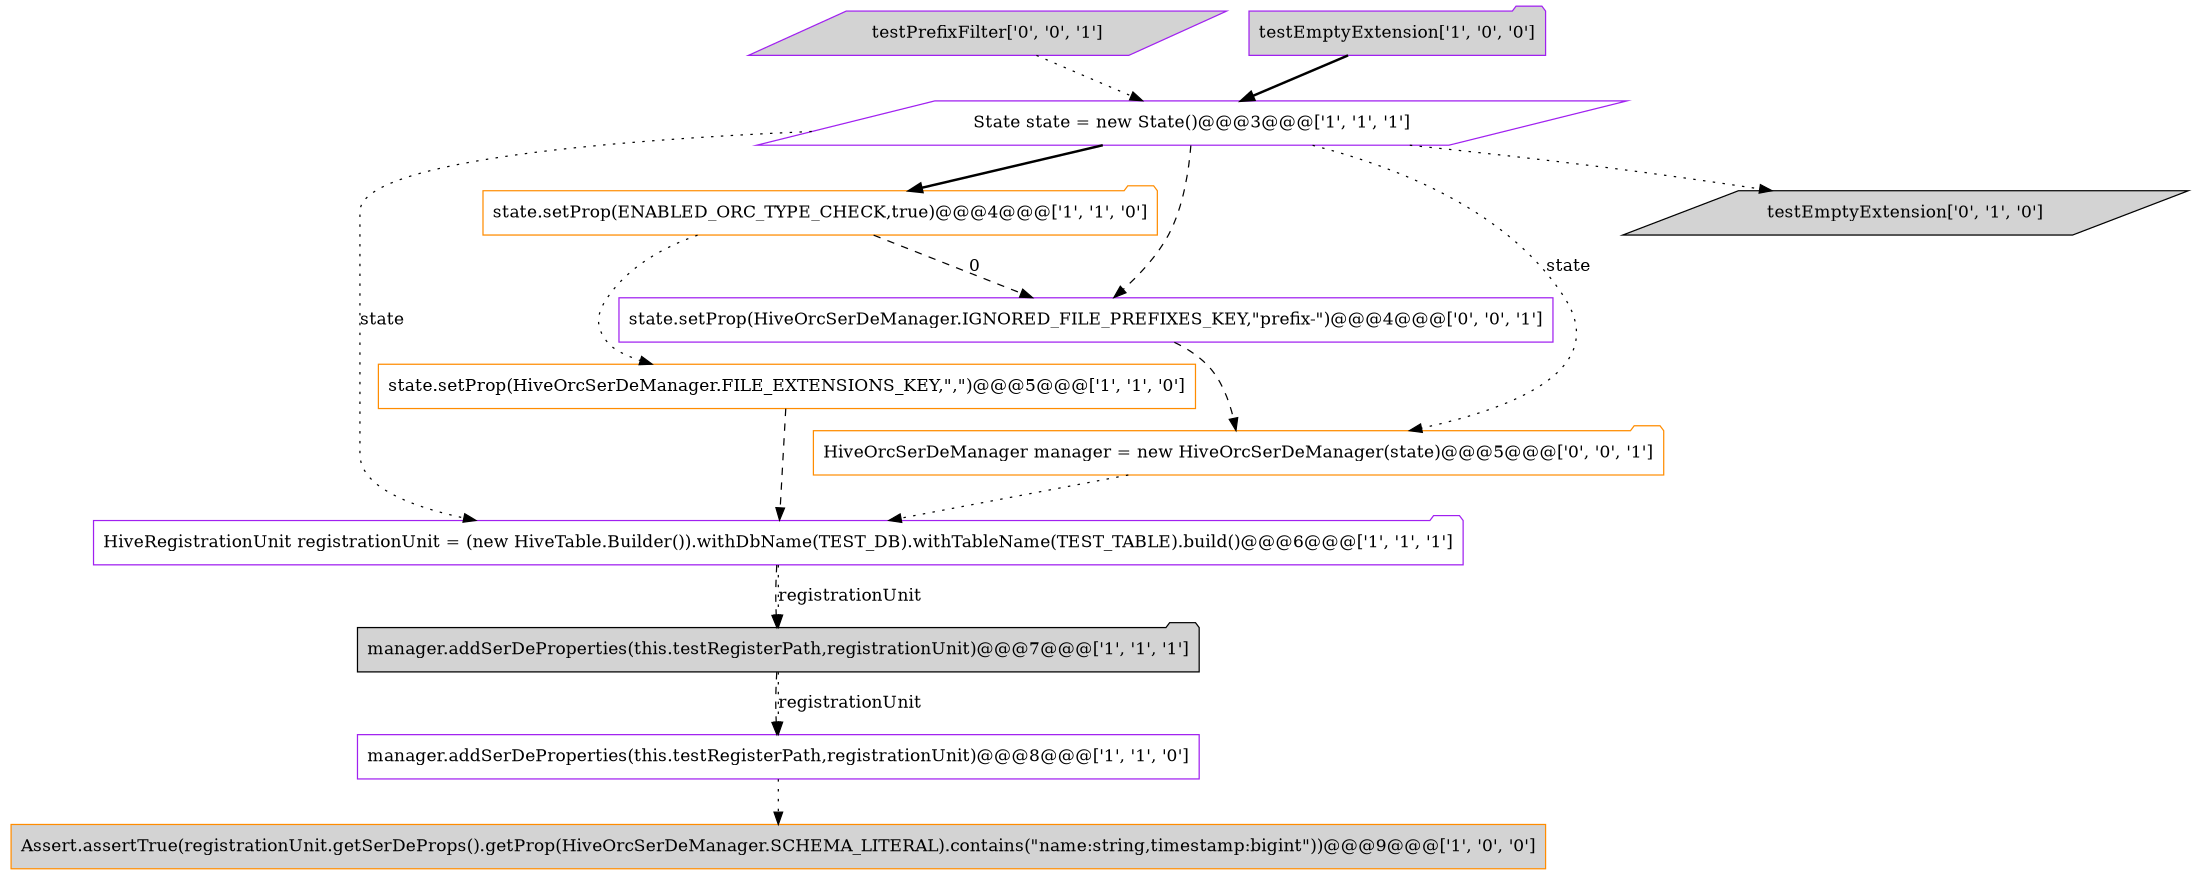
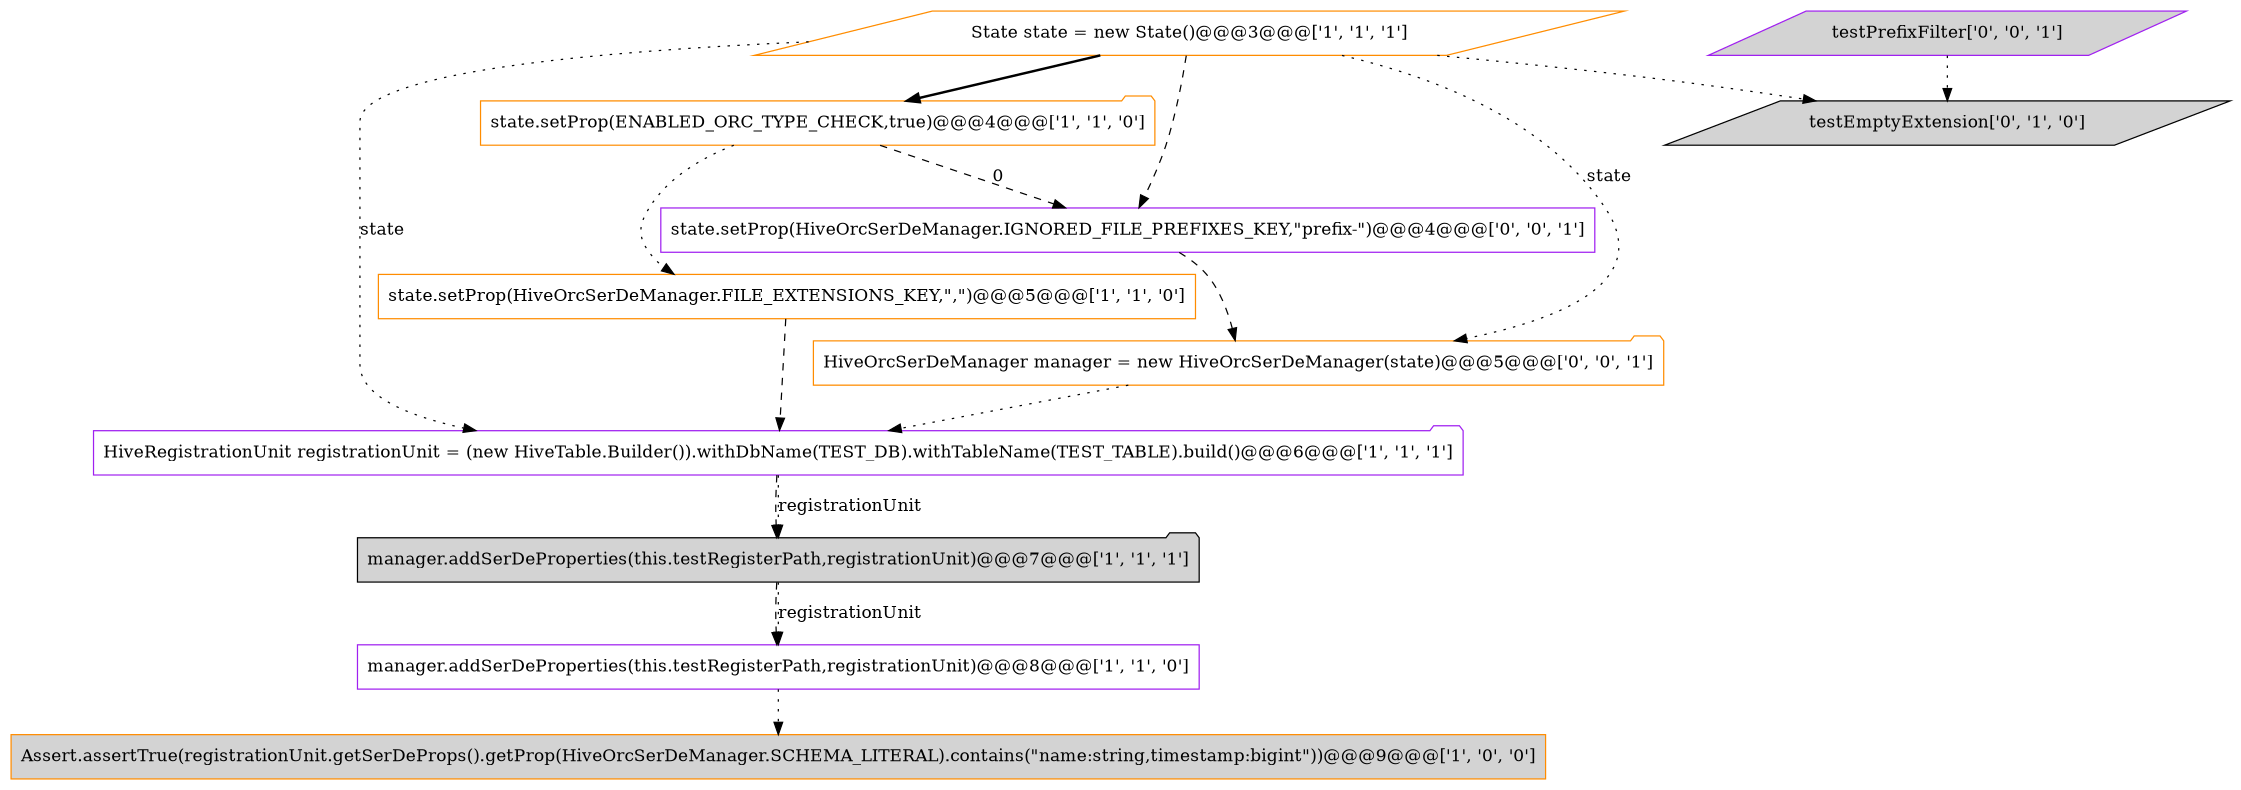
node "testEmptyExtension['1', '0', '0']": removed
edge "testPrefixFilter['0', '0', '1']" -> "State state = new State()@@@3@@@['1', '1', '1']": now "testPrefixFilter['0', '0', '1']" -> "testEmptyExtension['0', '1', '0']"
node "State state = new State()@@@3@@@['1', '1', '1']": color purple -> darkorange
